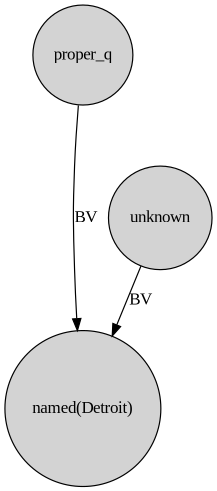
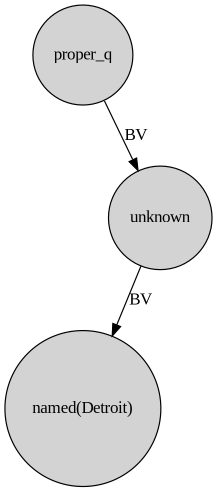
edge "proper_q" -> "named(Detroit)": now "proper_q" -> "unknown"
